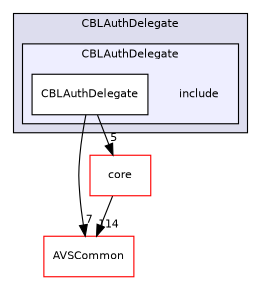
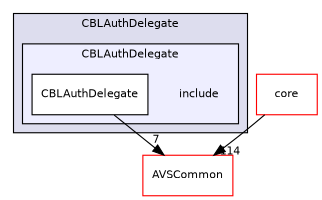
edge "CBLAuthDelegate" -> "core": removed
